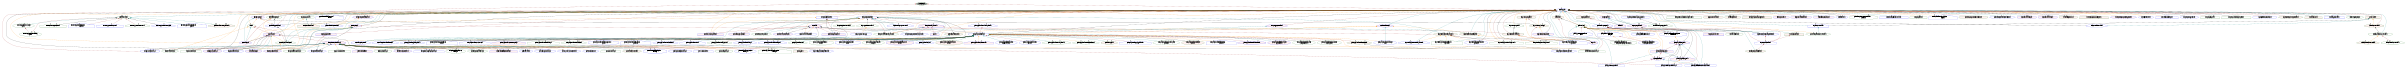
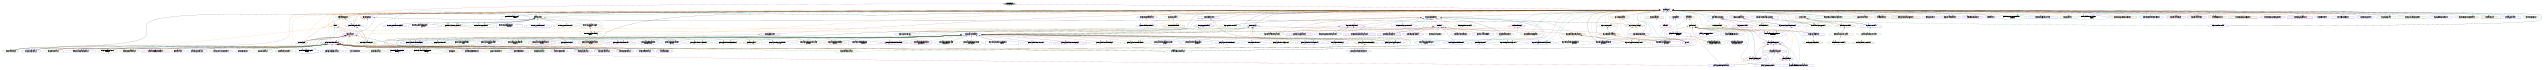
node "NumericPropertyParams.h": added
edge "KeyPropertyParams.h" -> "PropertyPath.h": now "AbilityTask_WaitAttribute Change.h" -> "PropertyPath.h"
edge "AnimGraphNode_Base.h" -> "AnimGraphNode_MultiWayBlend.h": reversed
node "Cone.h": label "Cone.h" -> "BlueprintFunctionNodeSpawner.h"
node "AnimGraphNode_CopyPoseFrom Mesh.h": label "AnimGraphNode_CopyPoseFrom Mesh.h" -> "RigVMPropertyUtils_CopyPoseFrom Mesh.h"
node "AbilityTask_WaitAttribute BlueprintDragDropMenuItem.h": label "AbilityTask_WaitAttribute BlueprintDragDropMenuItem.h" -> "AbilityTask_WaitAttribute ChangeRatioThreshold.h"
node "RigVMEdGraphTemplateNode.h": label "RigVMEdGraphTemplateNode.h" -> "AnimationAssetExtensions.h"
